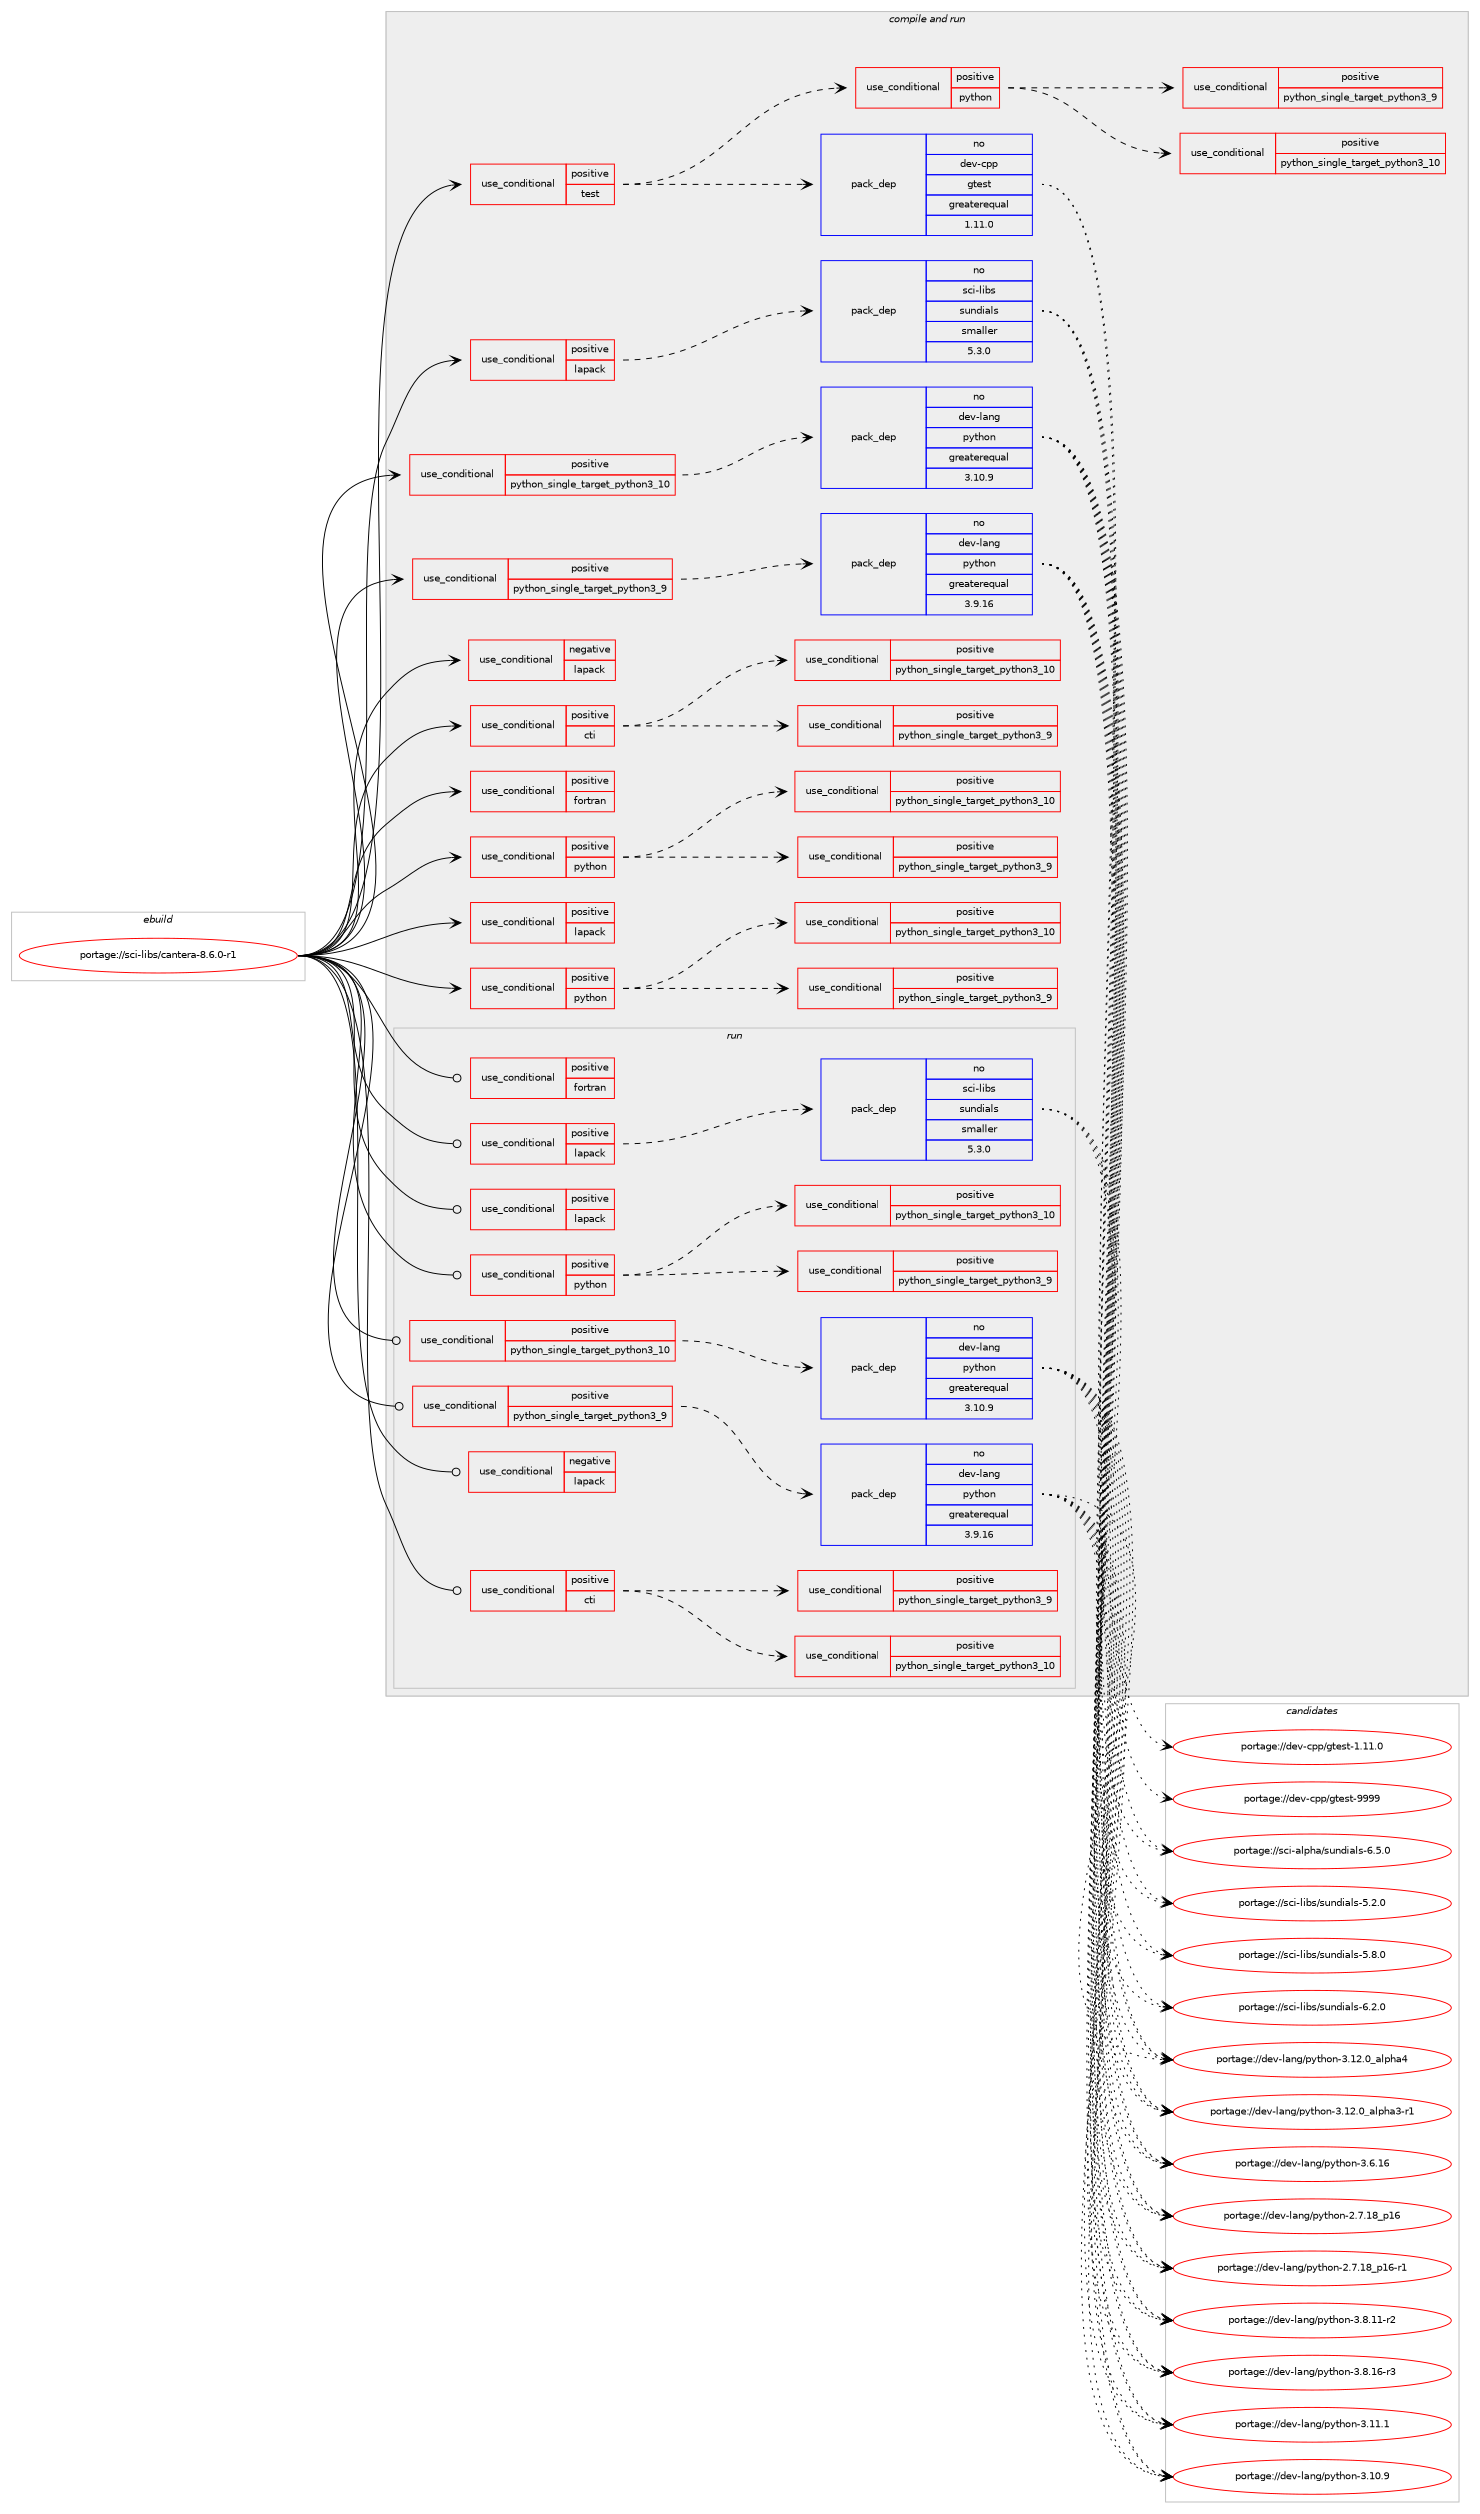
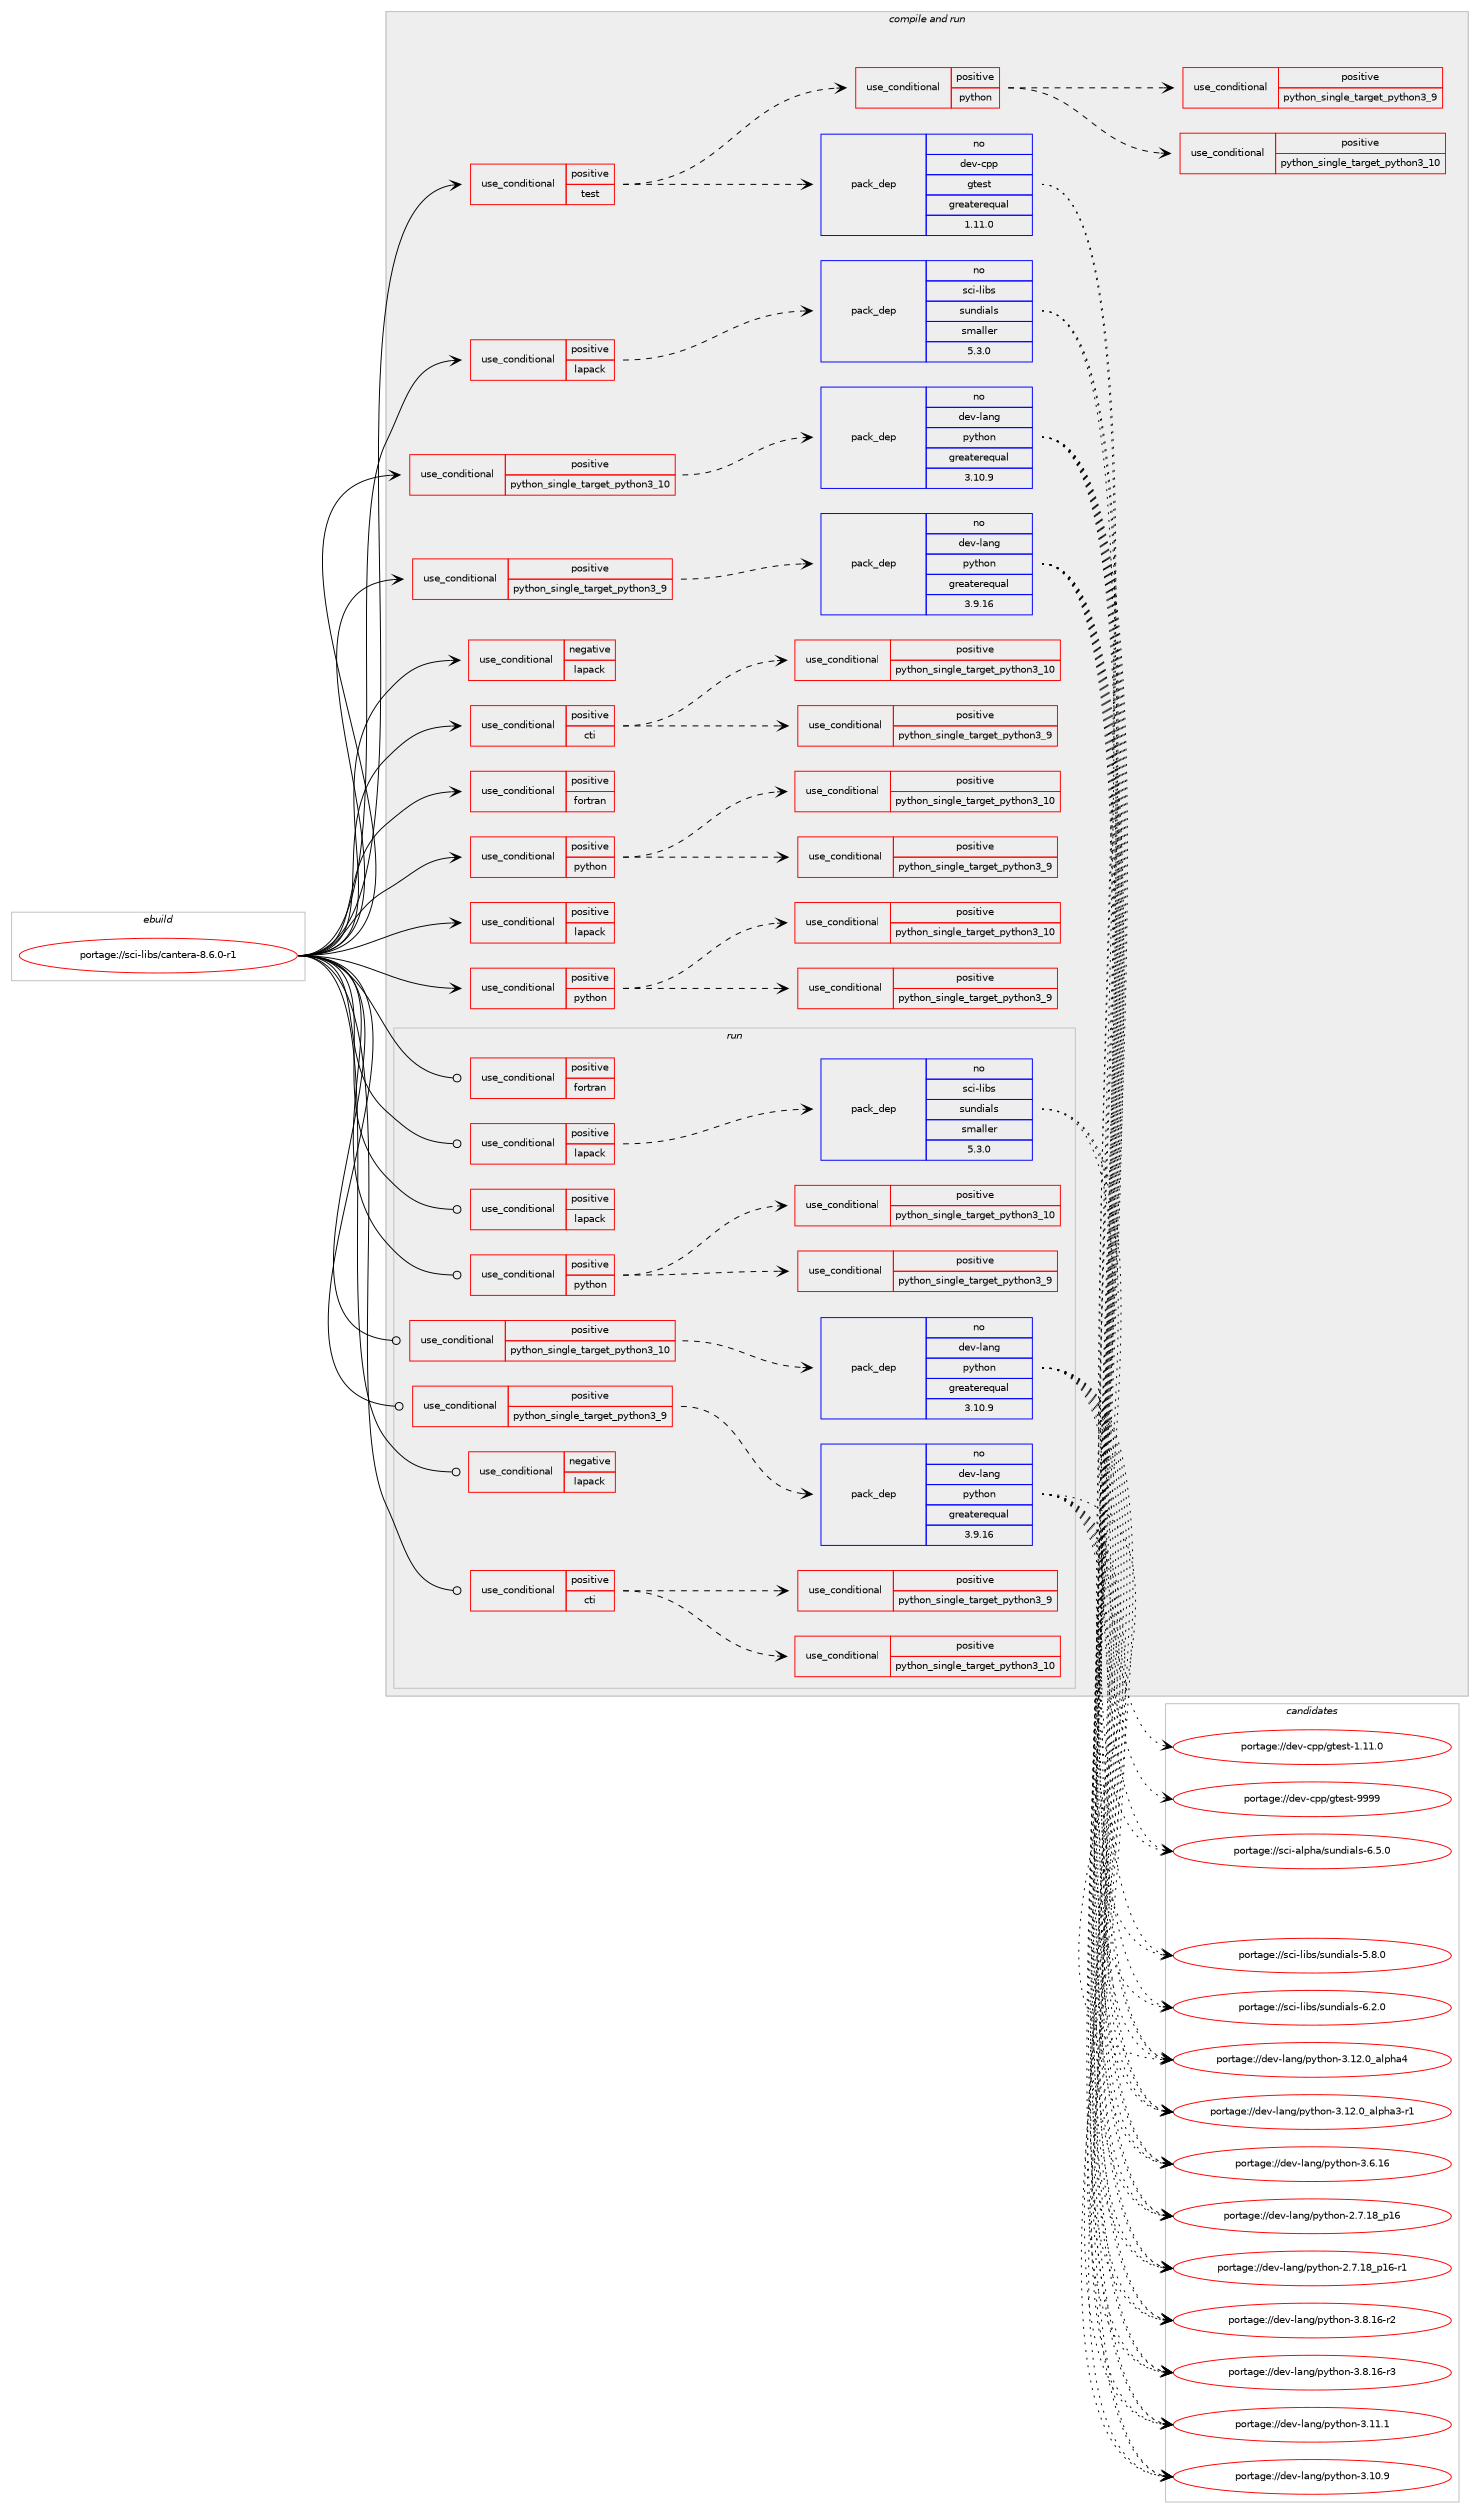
node "portage://sci-libs/sundials-5.2.0": removed
node "portage://dev-lang/python-3.8.11-r2": label "portage://dev-lang/python-3.8.11-r2" -> "portage://dev-lang/python-3.8.16-r2"
